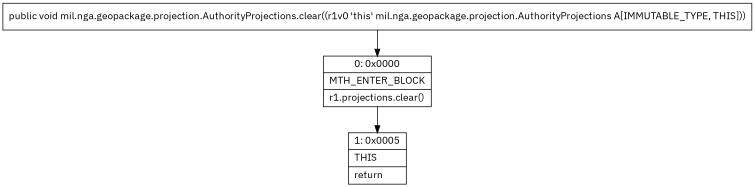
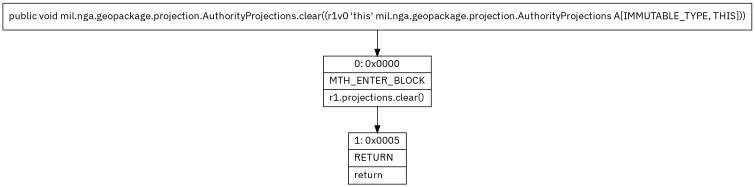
node "1: 0x0005": text "THIS" -> "RETURN"
